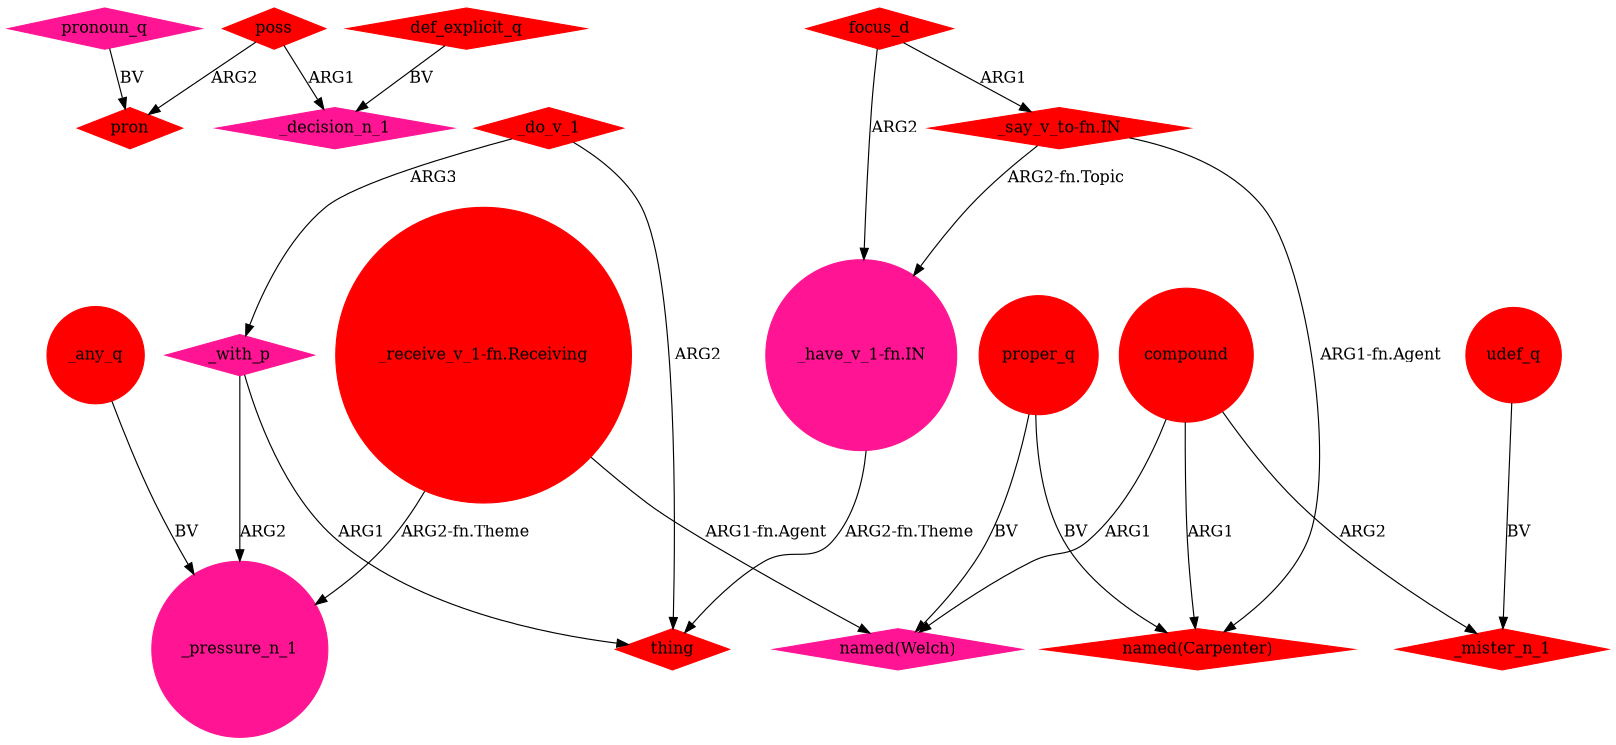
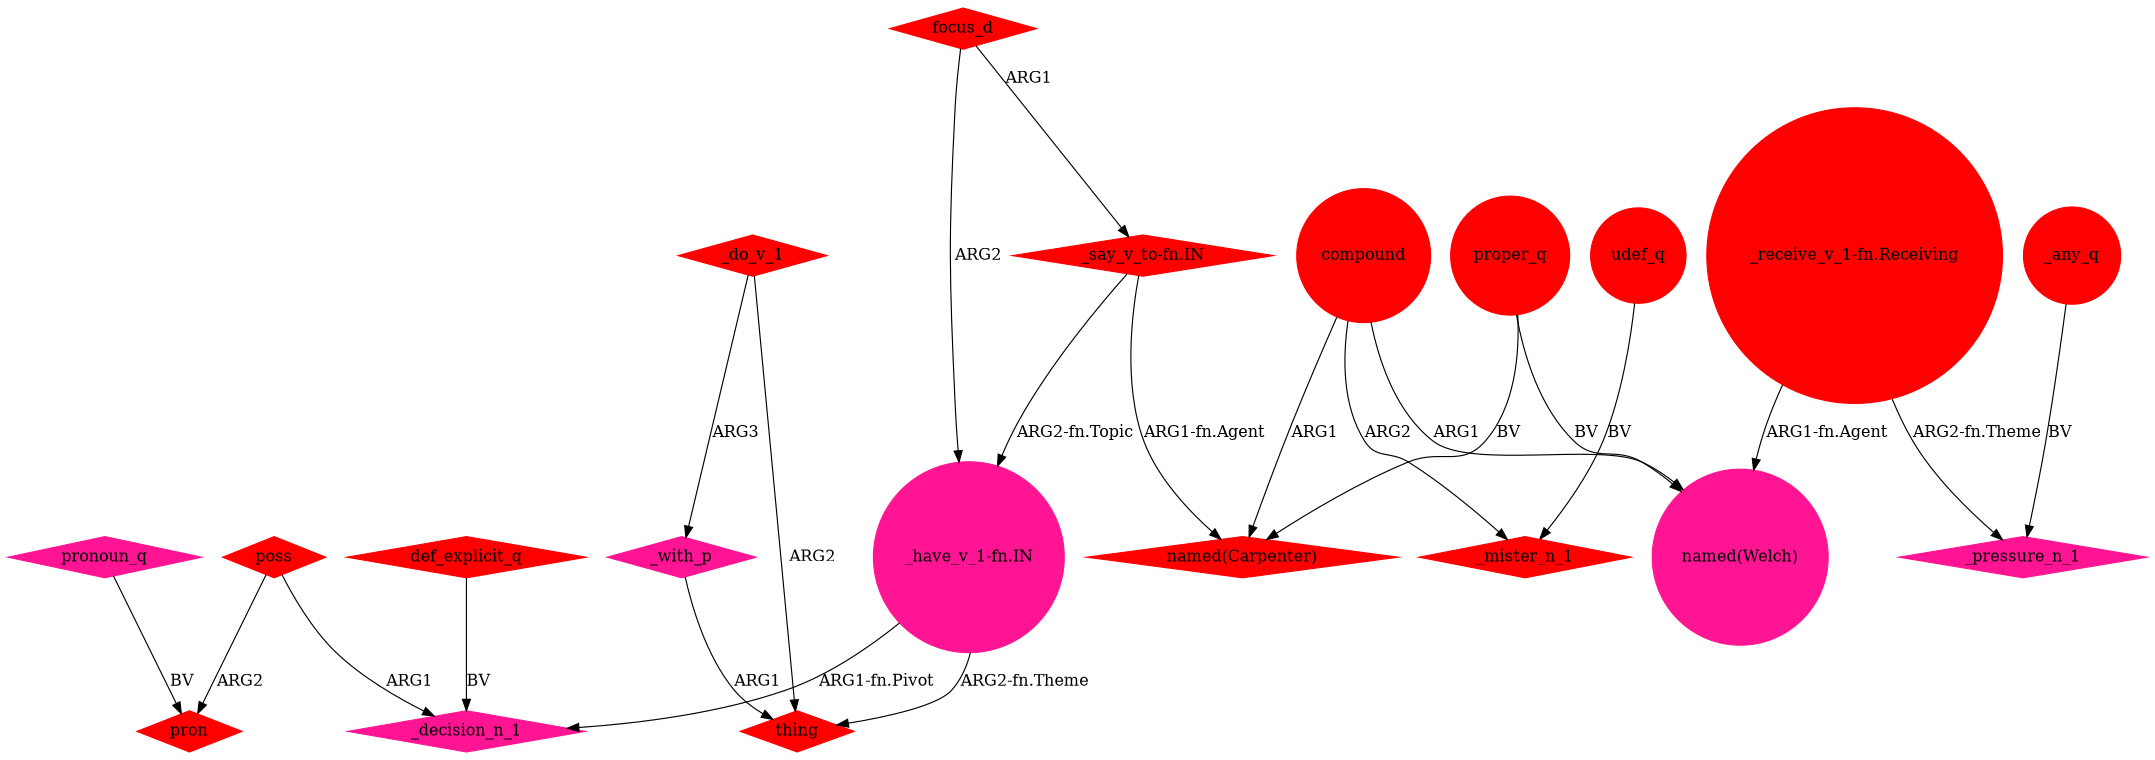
edge "_with_p" -> "_pressure_n_1": removed, label "ARG2"
node "_pressure_n_1": shape circle -> diamond
node "named(Welch)": shape diamond -> circle
edge "_have_v_1-fn.IN" -> "_decision_n_1": added, label "ARG1-fn.Pivot"
